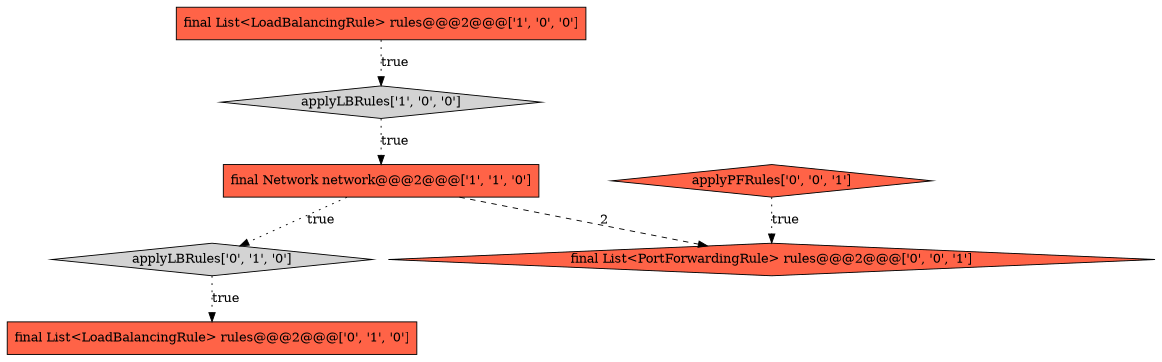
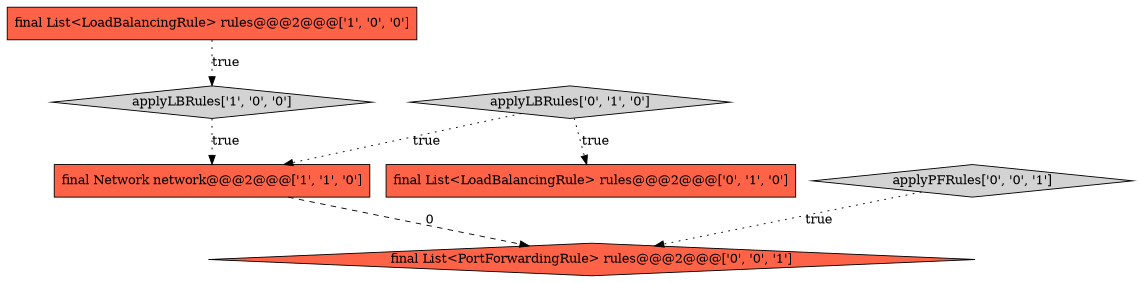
node "applyPFRules['0', '0', '1']": fillcolor tomato -> lightgray
edge "final Network network@@@2@@@['1', '1', '0']" -> "applyLBRules['0', '1', '0']": reversed
edge "final Network network@@@2@@@['1', '1', '0']" -> "final List<PortForwardingRule> rules@@@2@@@['0', '0', '1']": label "2" -> "0"
